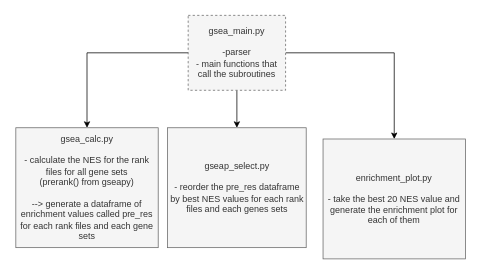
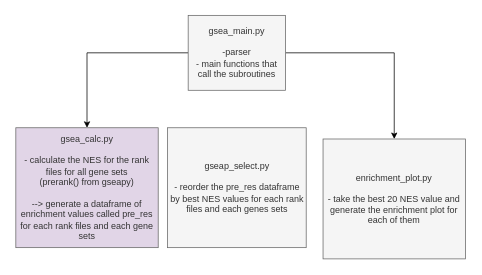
node "gsea_main.py -parser - main functions that call the subroutines": style dashed -> solid
edge "gsea_main.py -parser - main functions that call the subroutines" -> "gseap_select.py - reorder the pre_res dataframe by best NES values for each rank files and each genes sets": removed
node "gsea_calc.py - calculate the NES for the rank files for all gene sets (prerank() from gseapy) --> generate a dataframe of enrichment values called pre_res for each rank files and each gene sets": fillcolor #f5f5f5 -> #e1d5e7
